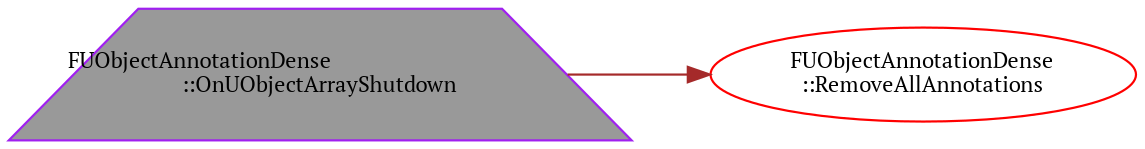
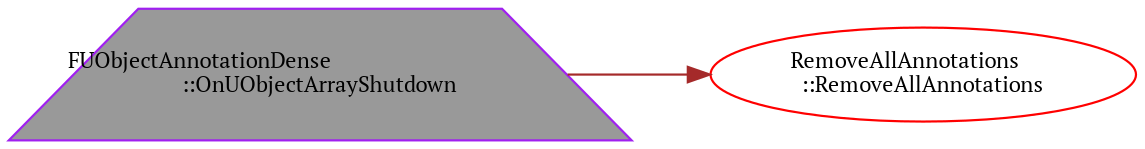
node "FUObjectAnnotationDense ::RemoveAllAnnotations": label "FUObjectAnnotationDense ::RemoveAllAnnotations" -> "RemoveAllAnnotations ::RemoveAllAnnotations"
